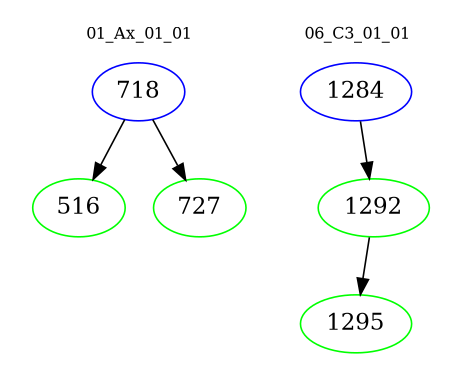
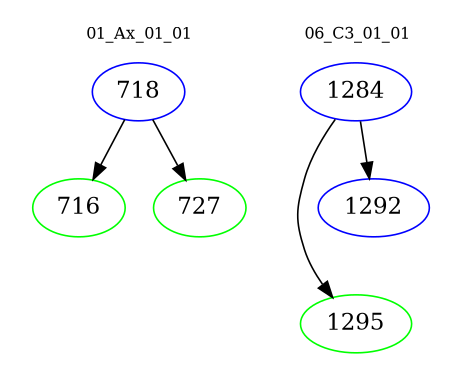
node "516": label "516" -> "716"
node "1292": color green -> blue
edge "1292" -> "1295": now "1284" -> "1295"
